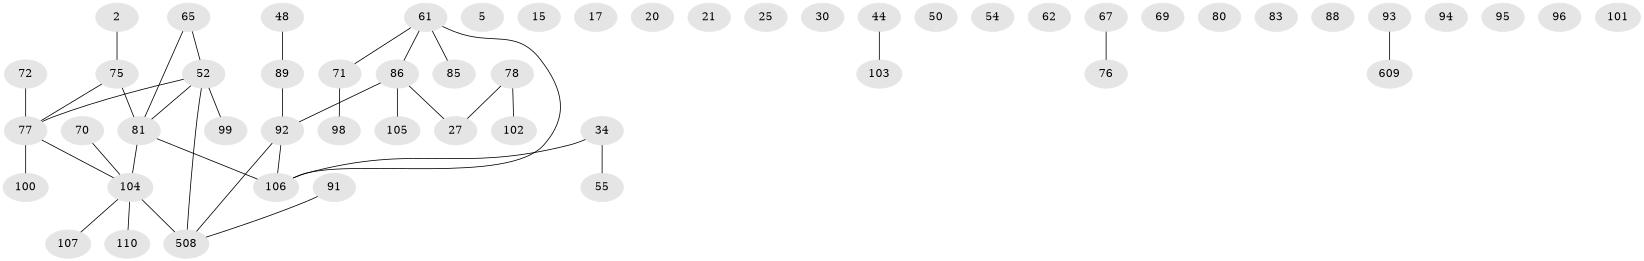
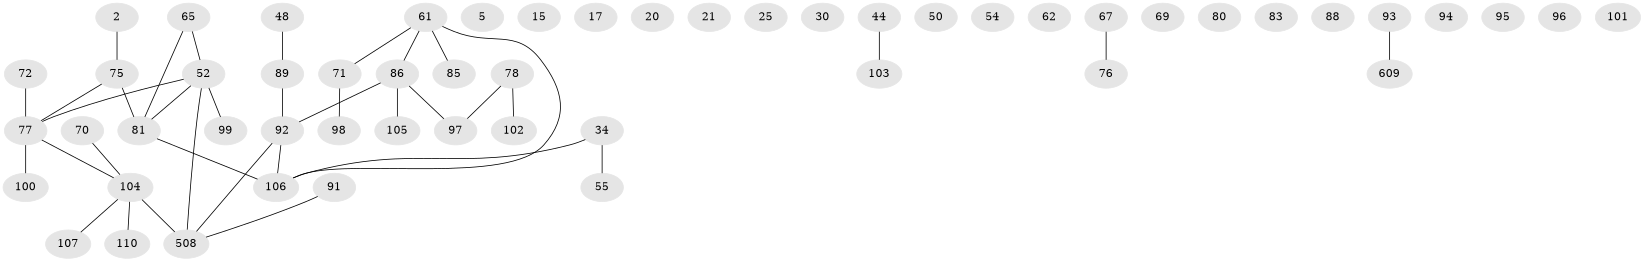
node "27": label "27" -> "97"
edge "81" -- "104": removed
